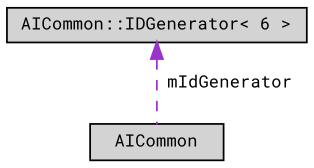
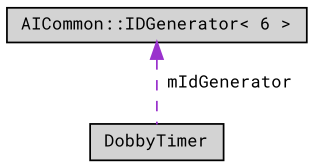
node "AICommon": label "AICommon" -> "DobbyTimer"
